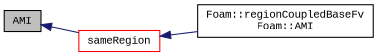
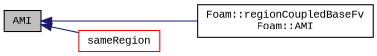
edge "Foam::regionCoupledBaseFv Foam::AMI" -> "sameRegion": now "Foam::regionCoupledBaseFv Foam::AMI" -> "AMI"
